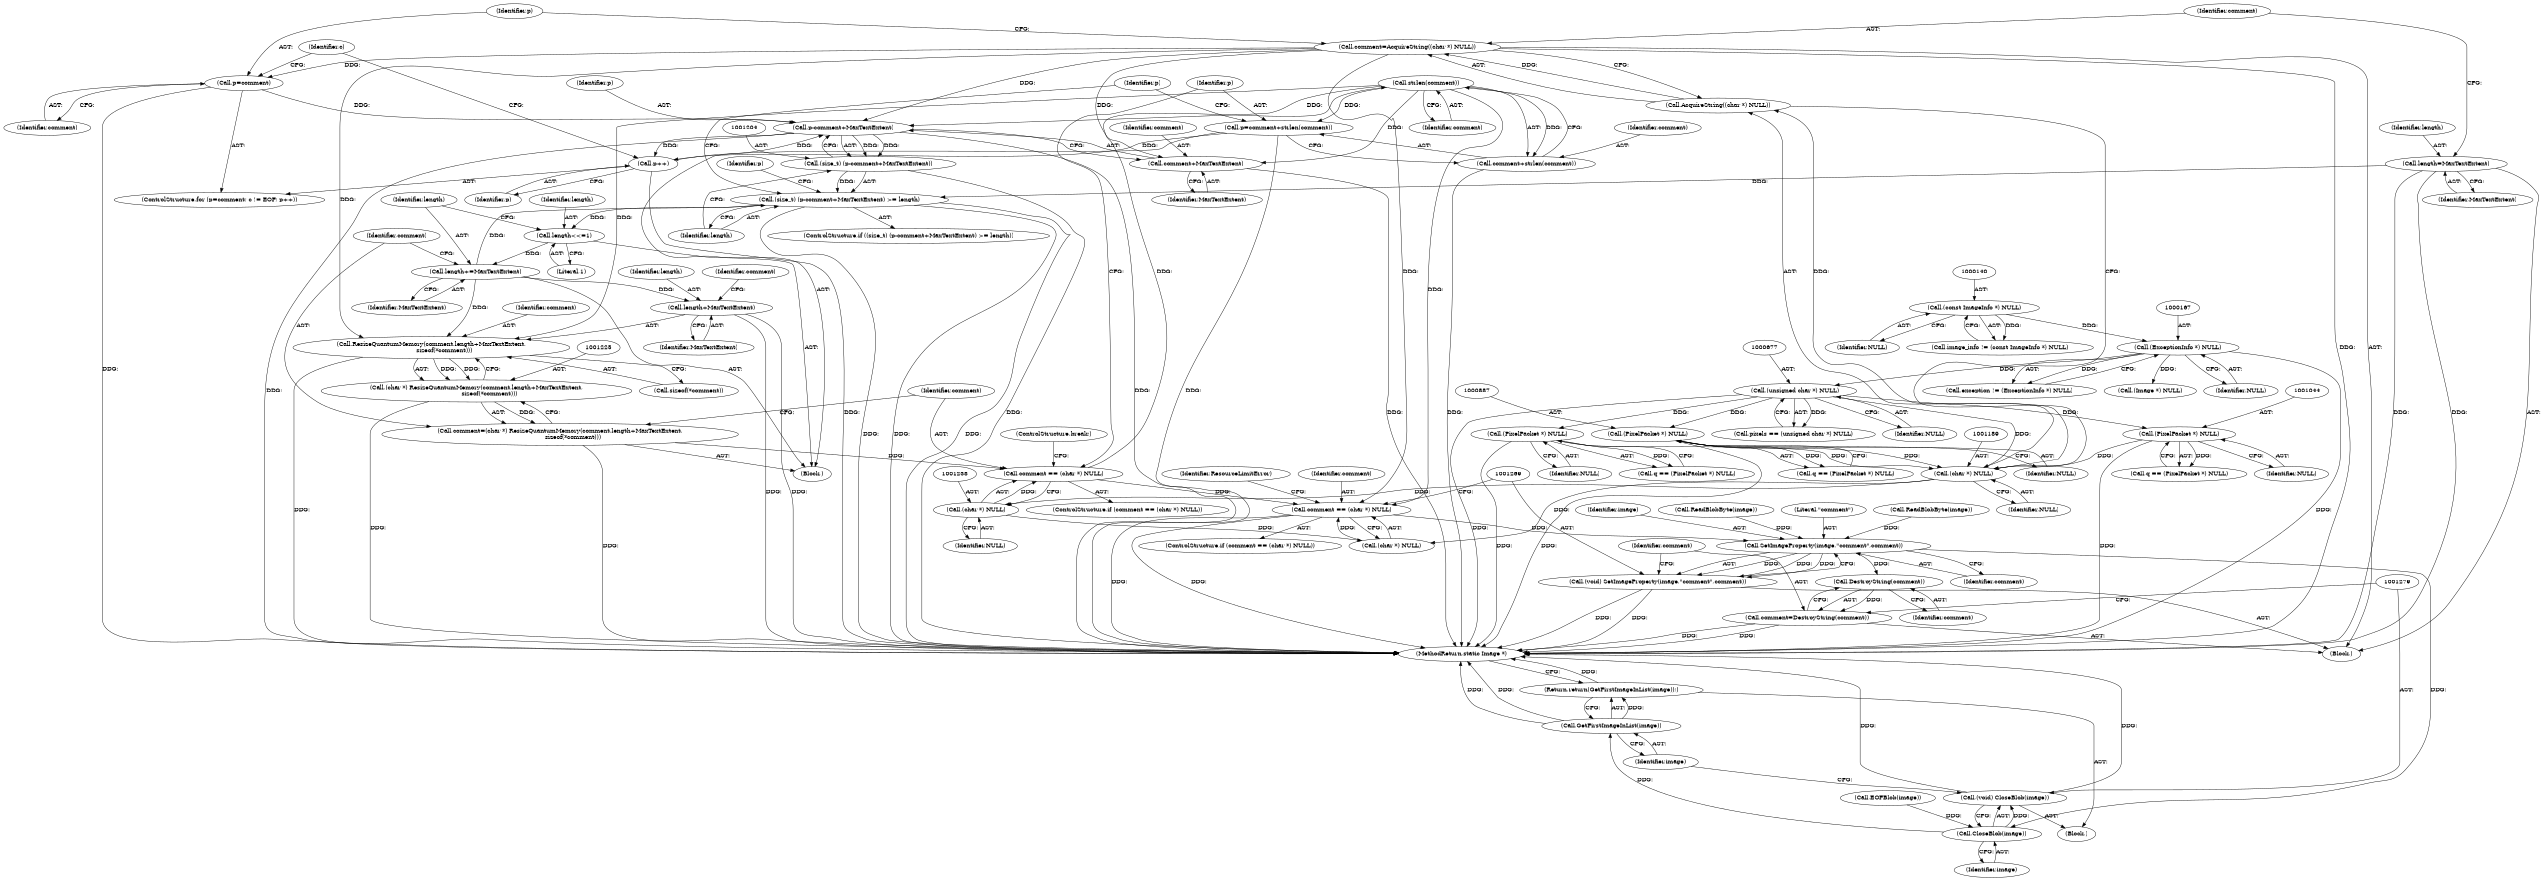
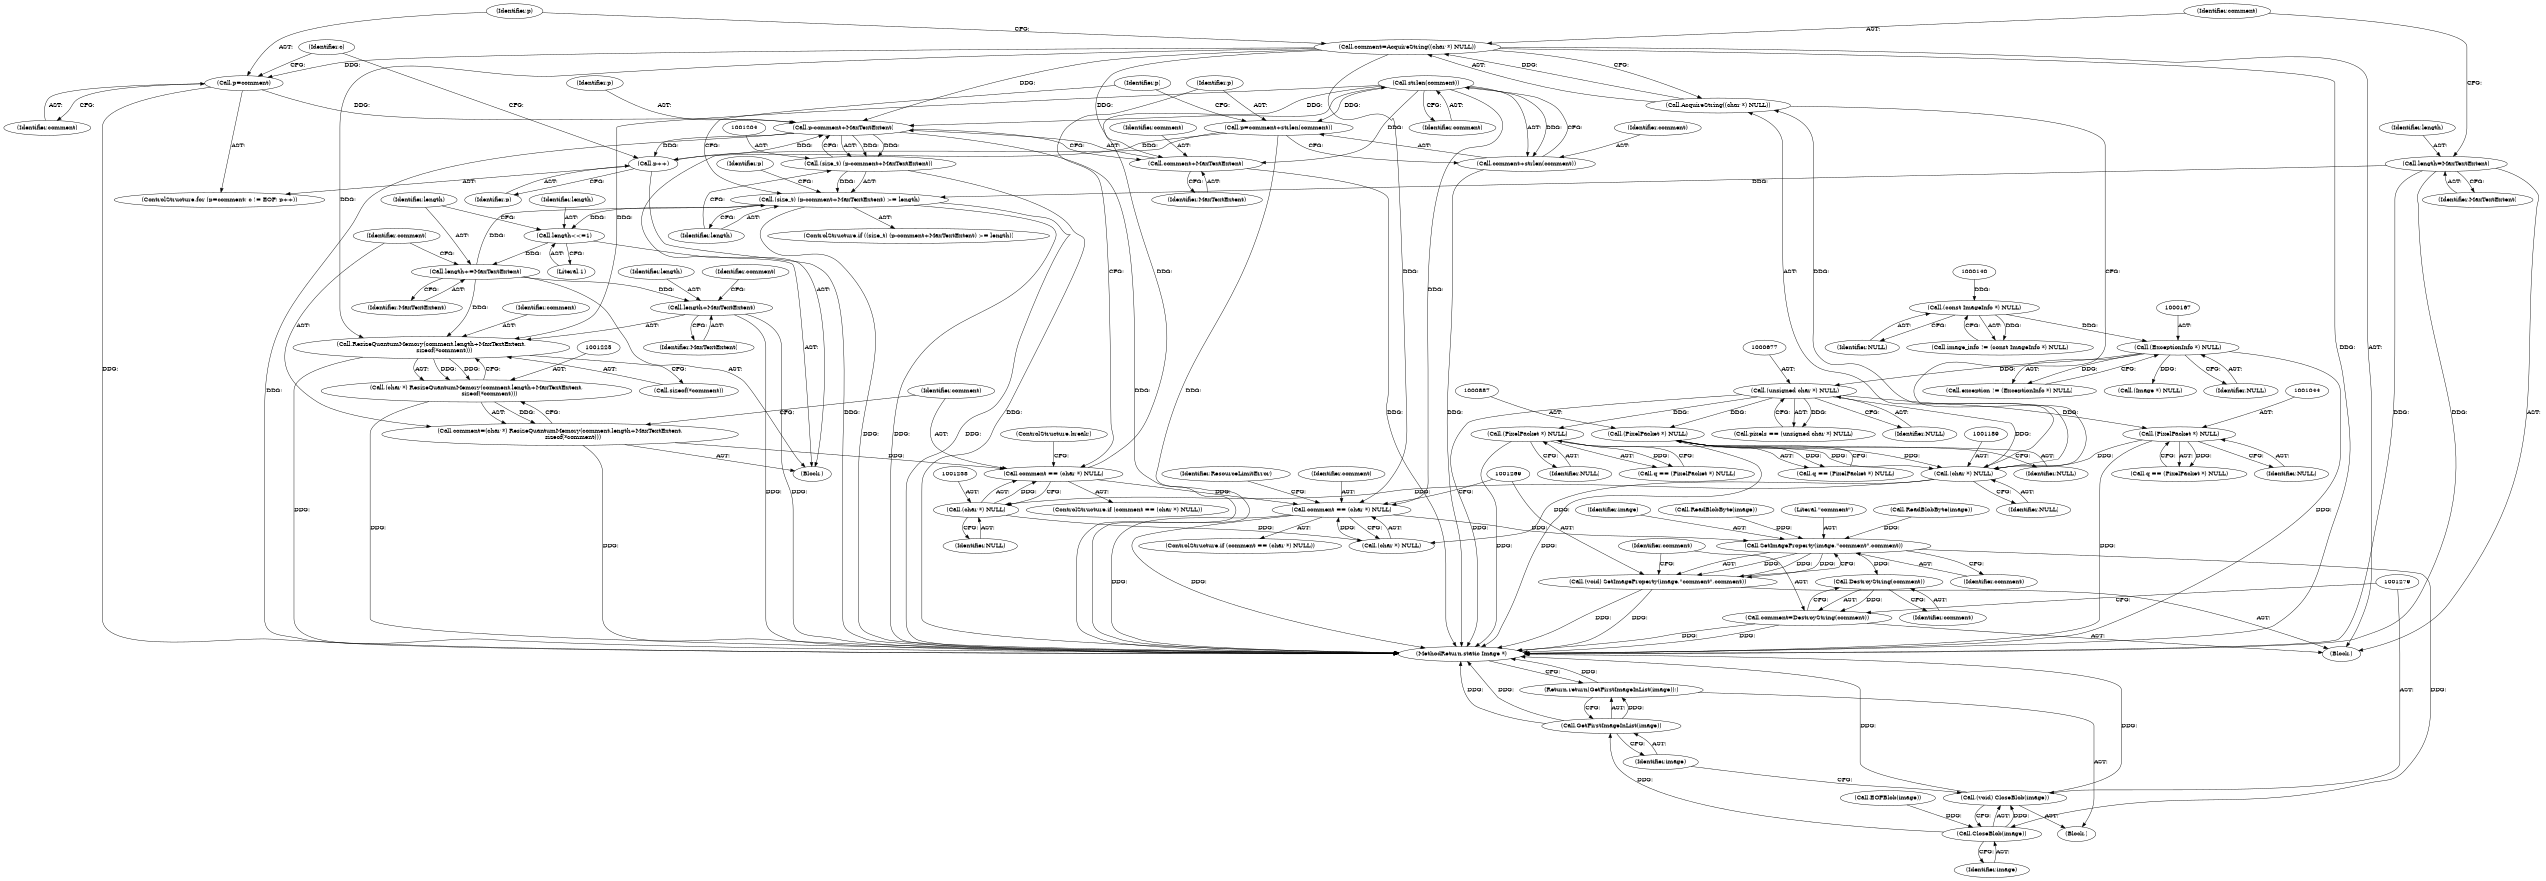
edge "1000140" -> "(Call,(const ImageInfo *) NULL)": label "AST: " -> "DDG: "
